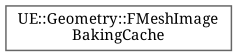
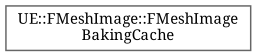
node "UE::Geometry::FMeshImage BakingCache": label "UE::Geometry::FMeshImage BakingCache" -> "UE::FMeshImage::FMeshImage BakingCache"
